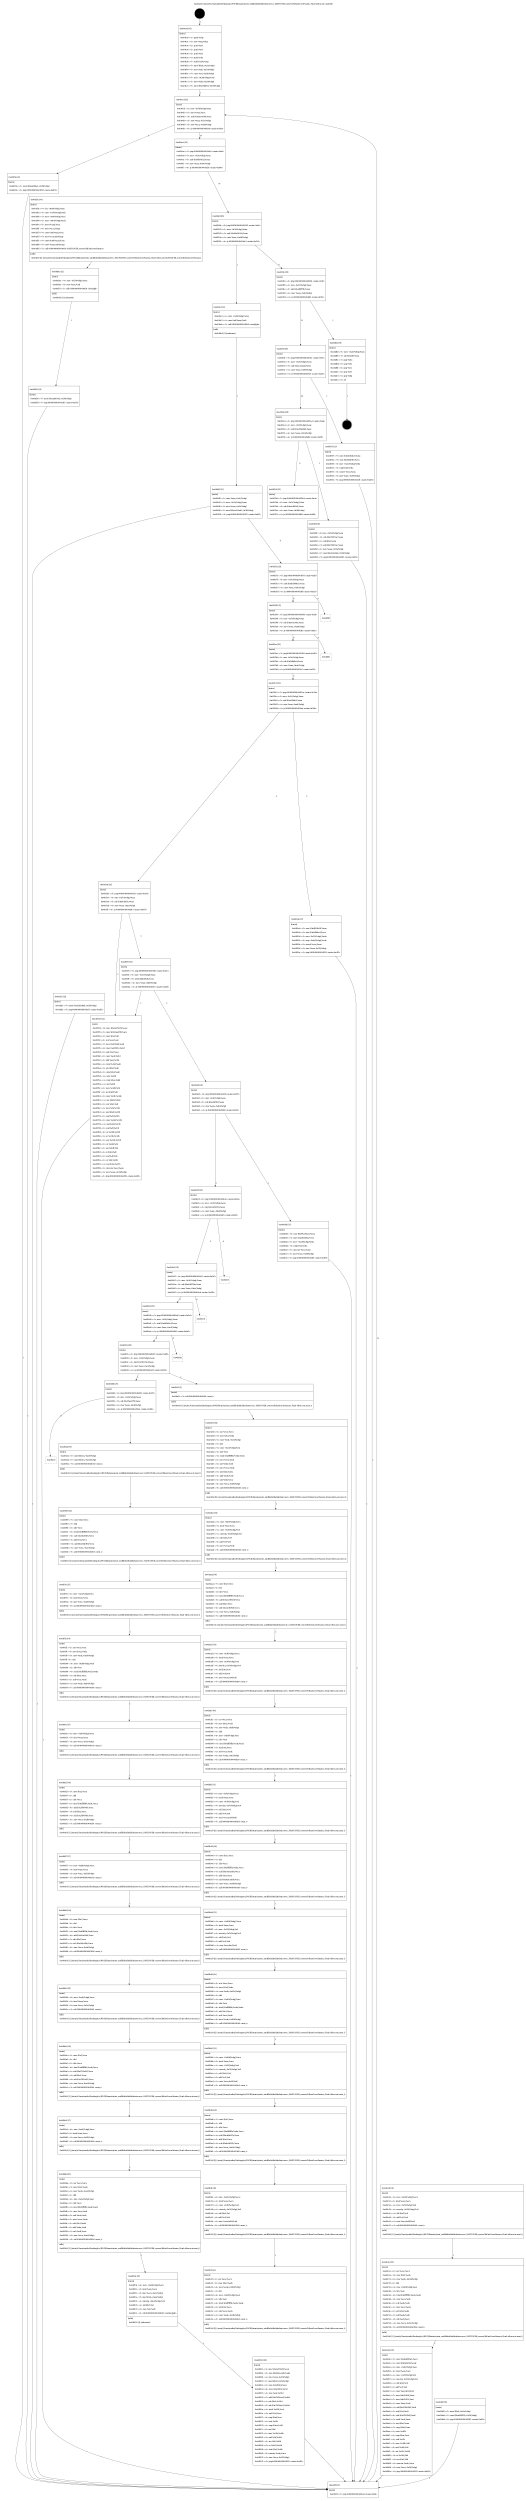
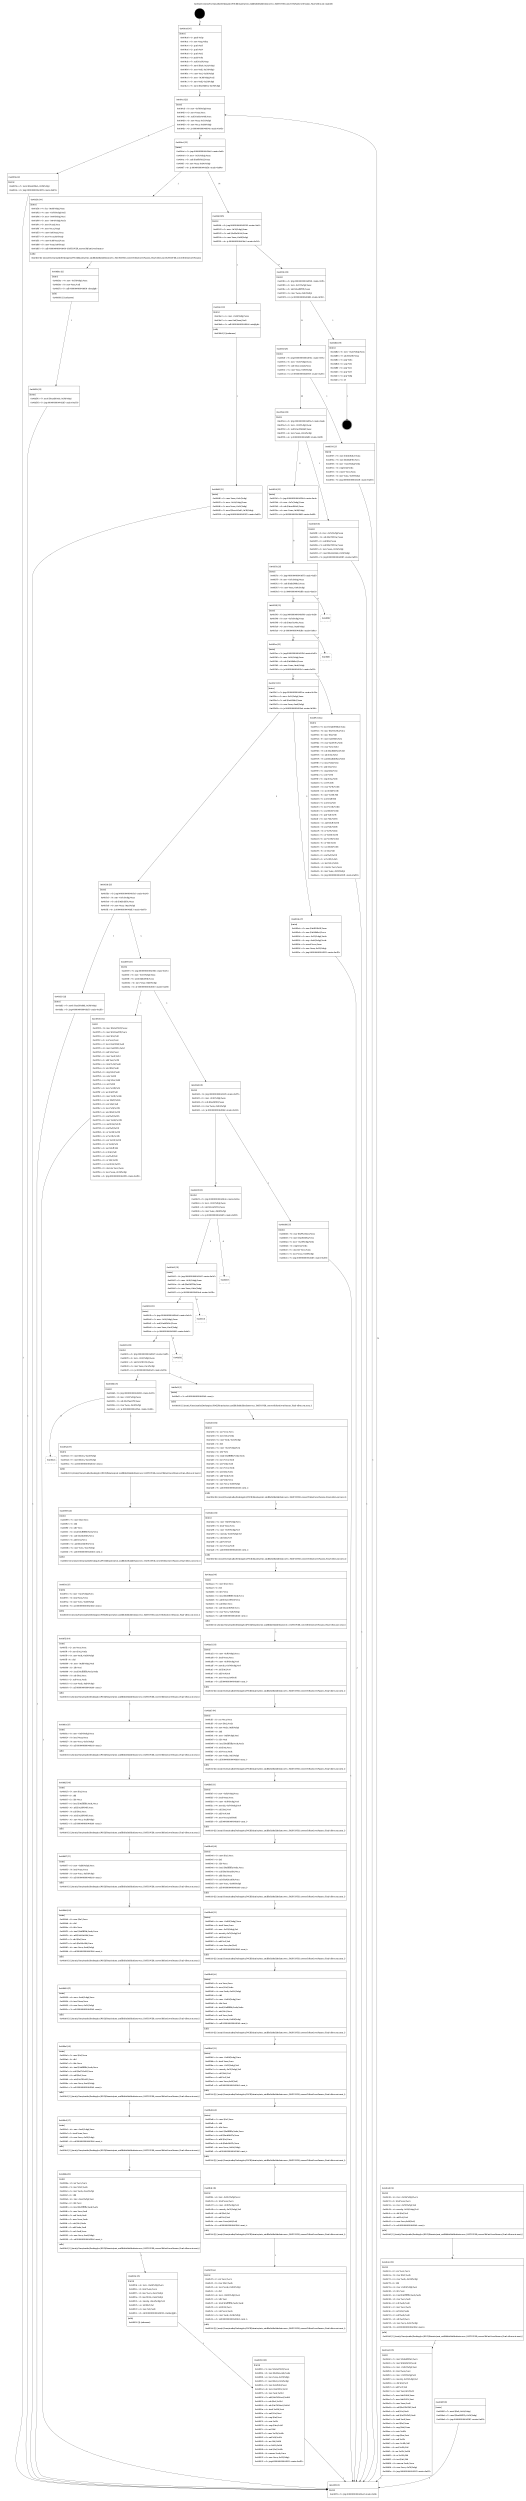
edge "0x4014e4 [25]" -> "0x401d3e [44]": added, label "1"
edge "0x4016f0 [21]" -> "0x40157a [25]": now "0x401561 [25]" -> "0x40157a [25]"
node "0x4019c1 [144]": added
edge "0x4015de [25]" -> "0x401720 [134]": now "0x4015de [25]" -> "0x401d13 [12]"
